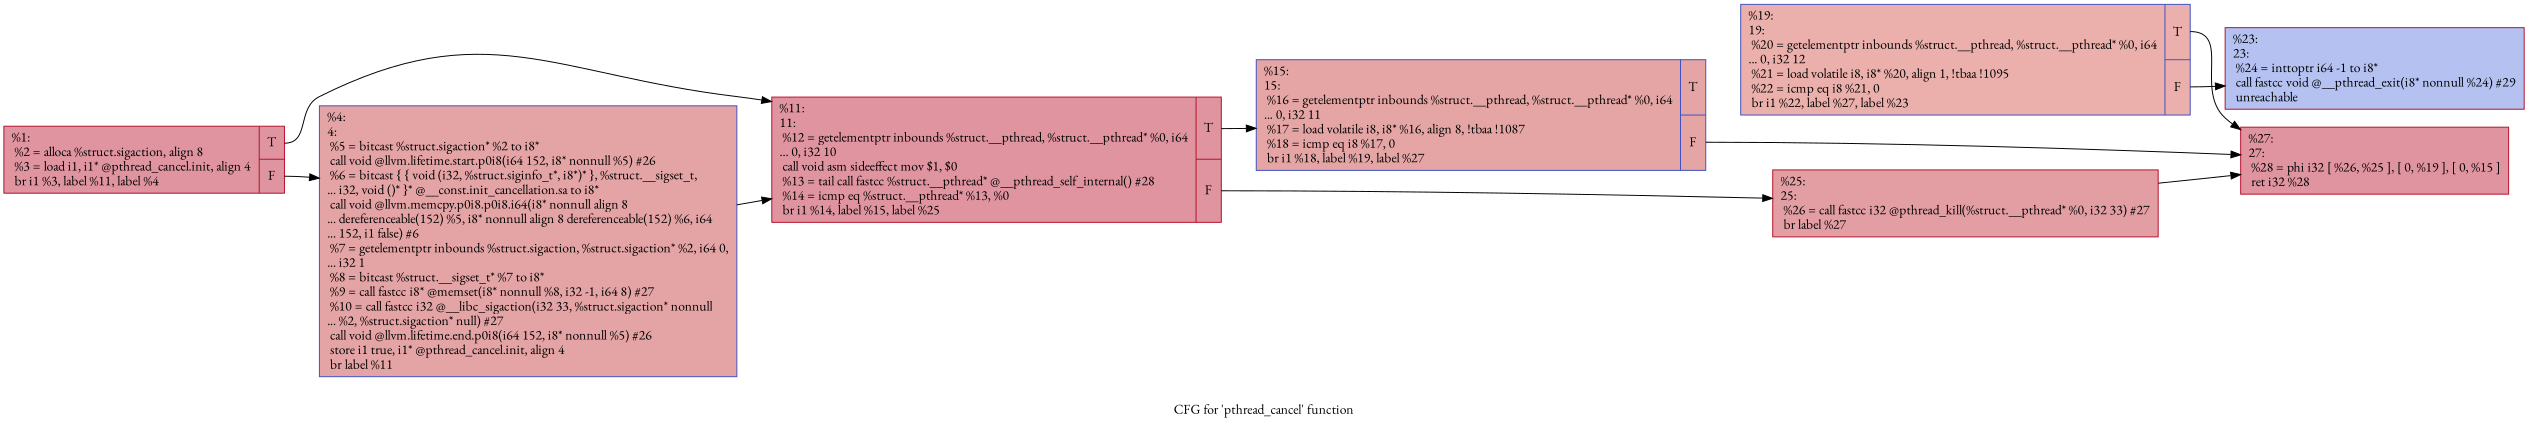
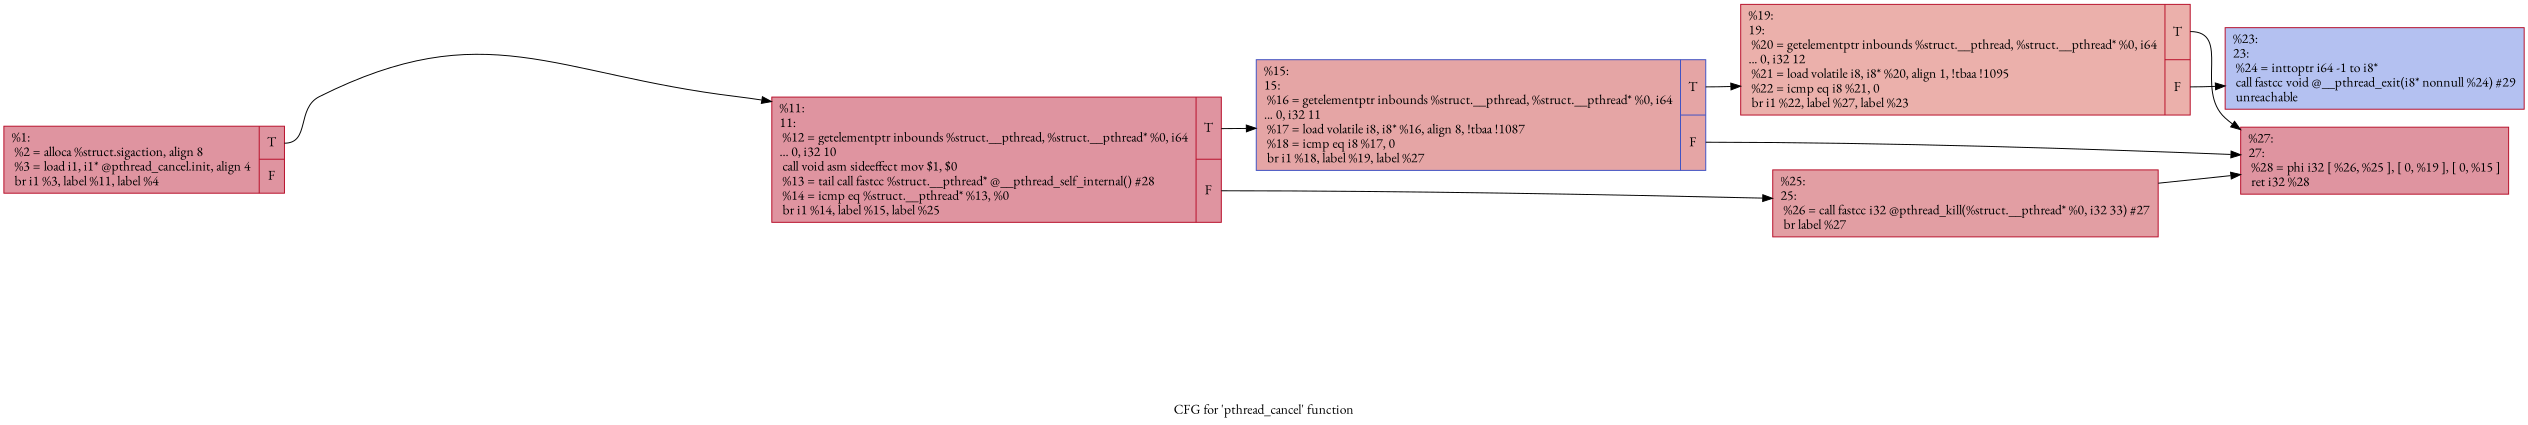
node "%19:": color #3d50c3ff -> #b70d28ff
edge "%15:" -> "%19:": added
node "%4:": removed
